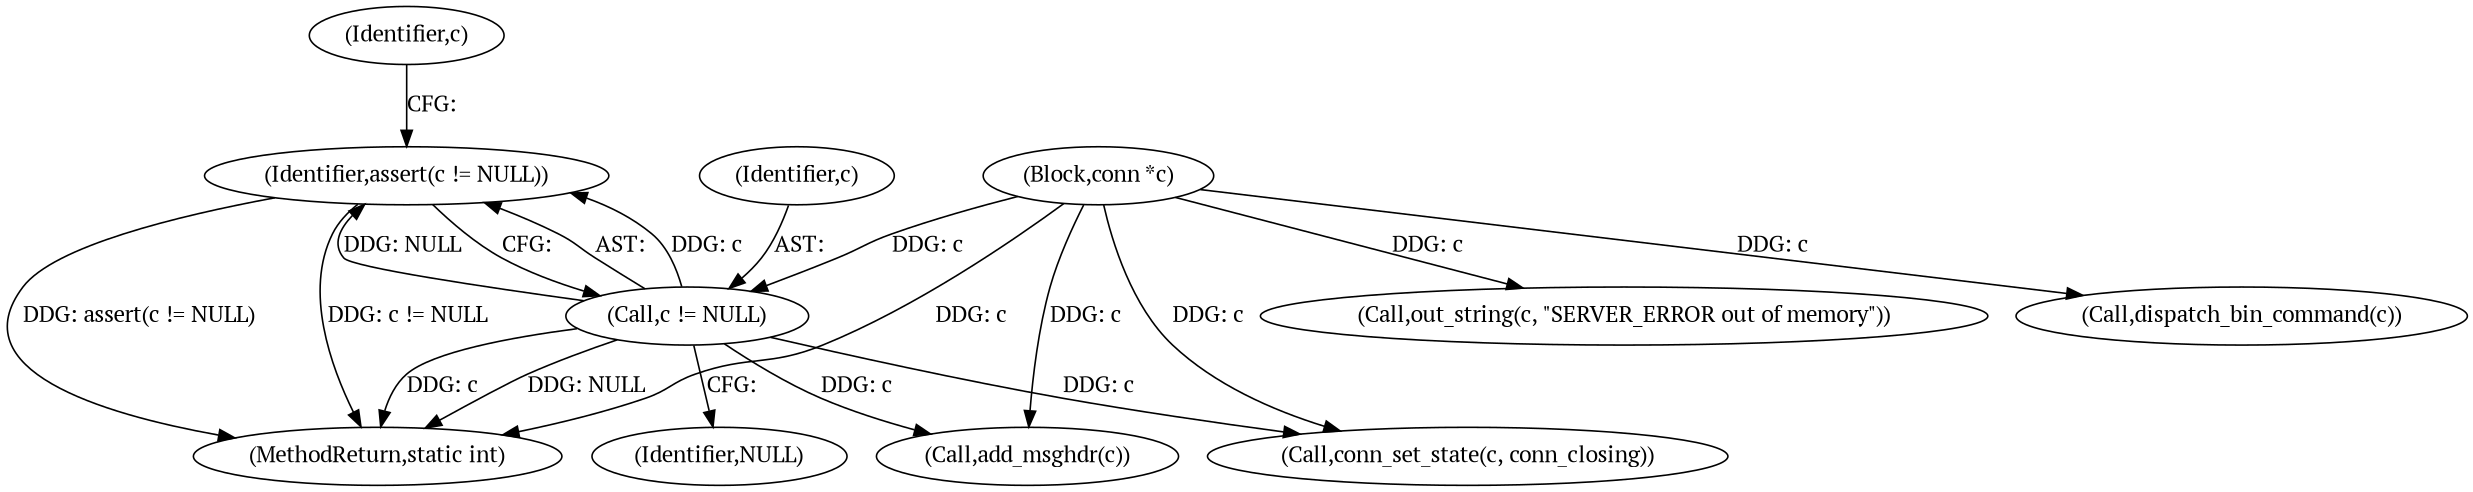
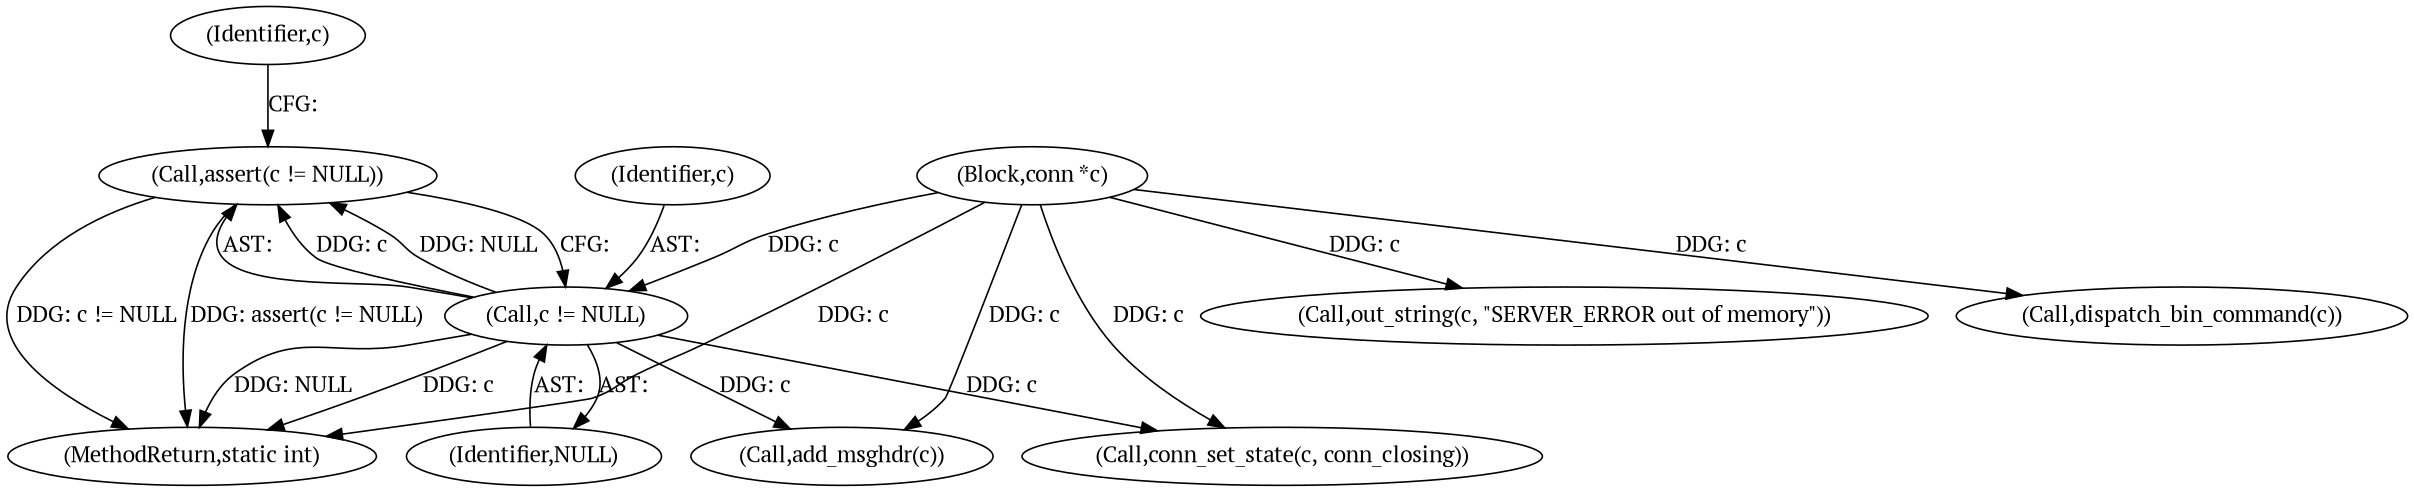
node "(Identifier,assert(c != NULL))": label "(Identifier,assert(c != NULL))" -> "(Call,assert(c != NULL))"
edge "(Call,c != NULL)" -> "(Identifier,NULL)": label "CFG: " -> "AST: "
edge "(Identifier,NULL)" -> "(Call,c != NULL)": added, label "AST:"
